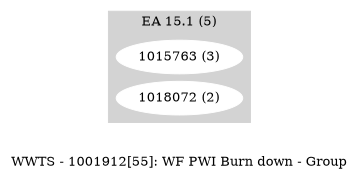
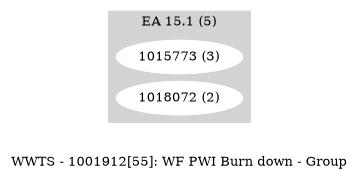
node "1015763 (3)": label "1015763 (3)" -> "1015773 (3)"
